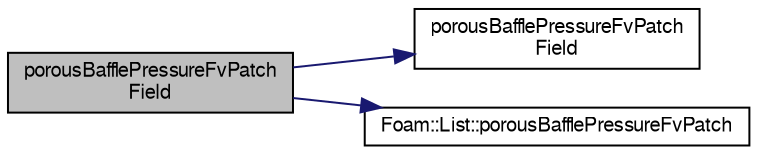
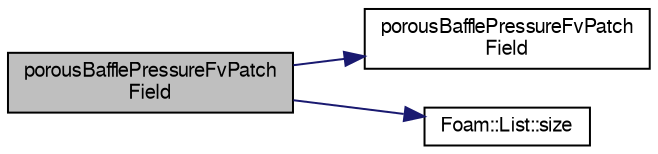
node "Foam::List::porousBafflePressureFvPatch": label "Foam::List::porousBafflePressureFvPatch" -> "Foam::List::size"
